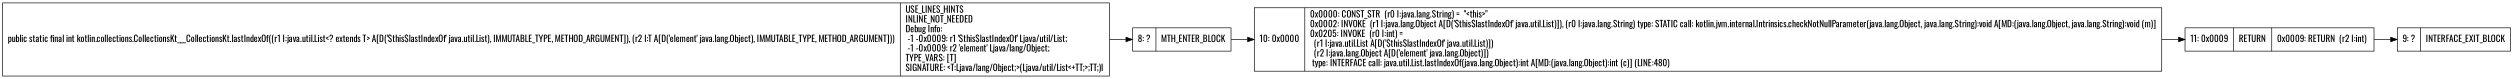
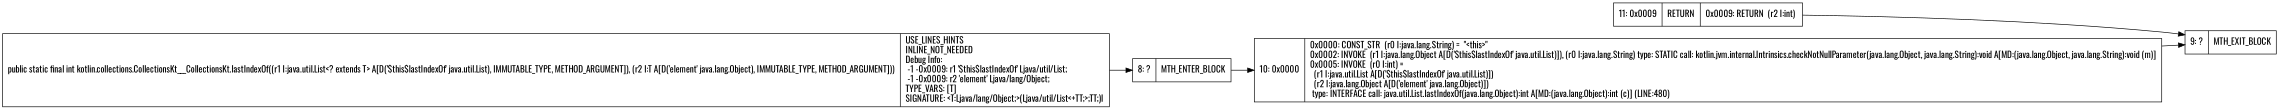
node "10: 0x0000": text "0x0205: INVOKE  (r0 I:int) =" -> "0x0005: INVOKE  (r0 I:int) ="
edge "10: 0x0000" -> "11: 0x0009": now "10: 0x0000" -> "9: ?"
node "9: ?": text "INTERFACE_EXIT_BLOCK" -> "MTH_EXIT_BLOCK"
